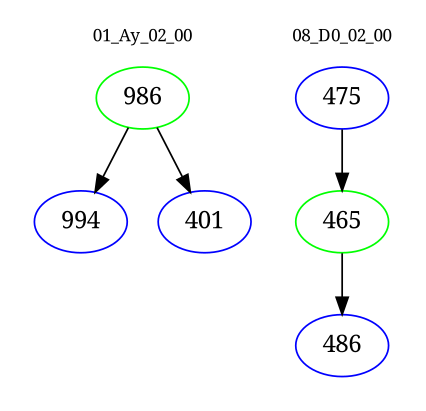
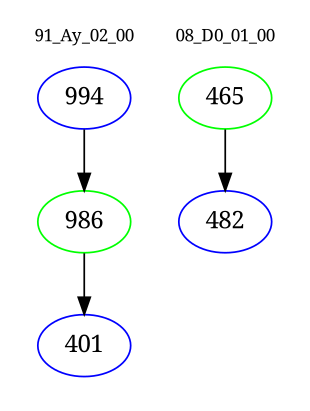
cluster "01_Ay_02_00": label "01_Ay_02_00" -> "91_Ay_02_00"
cluster "08_D0_02_00": label "08_D0_02_00" -> "08_D0_01_00"
node "475": removed
edge "986" -> "994": reversed
node "486": label "486" -> "482"
